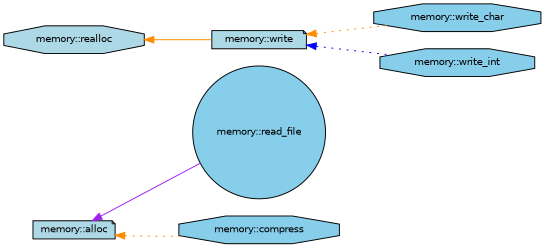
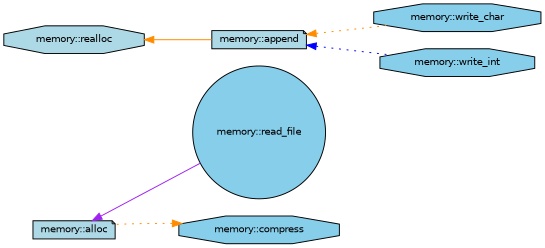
node "memory::write": label "memory::write" -> "memory::append"
edge "memory::compress" -> "memory::alloc": reversed
